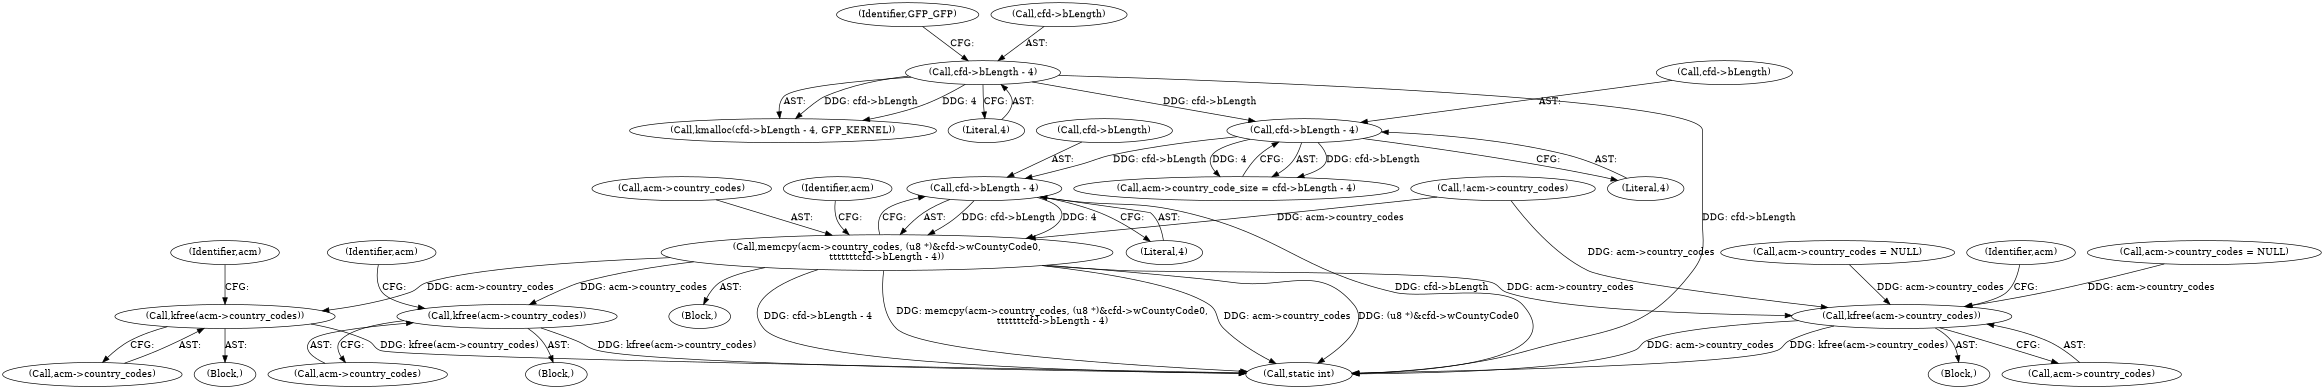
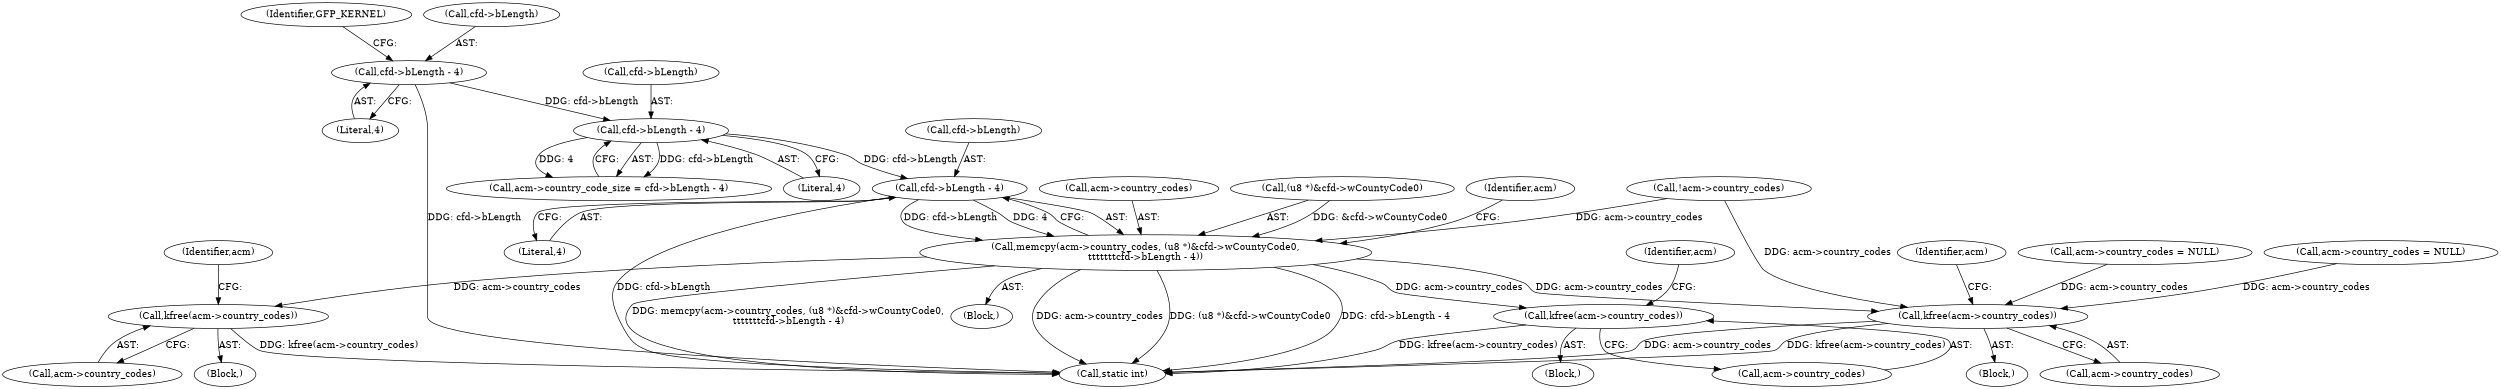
node "(Identifier,GFP_GFP)": label "(Identifier,GFP_GFP)" -> "(Identifier,GFP_KERNEL)"
node "(Call,kmalloc(cfd->bLength - 4, GFP_KERNEL))": removed
node "(Call,(u8 *)&cfd->wCountyCode0)": added
